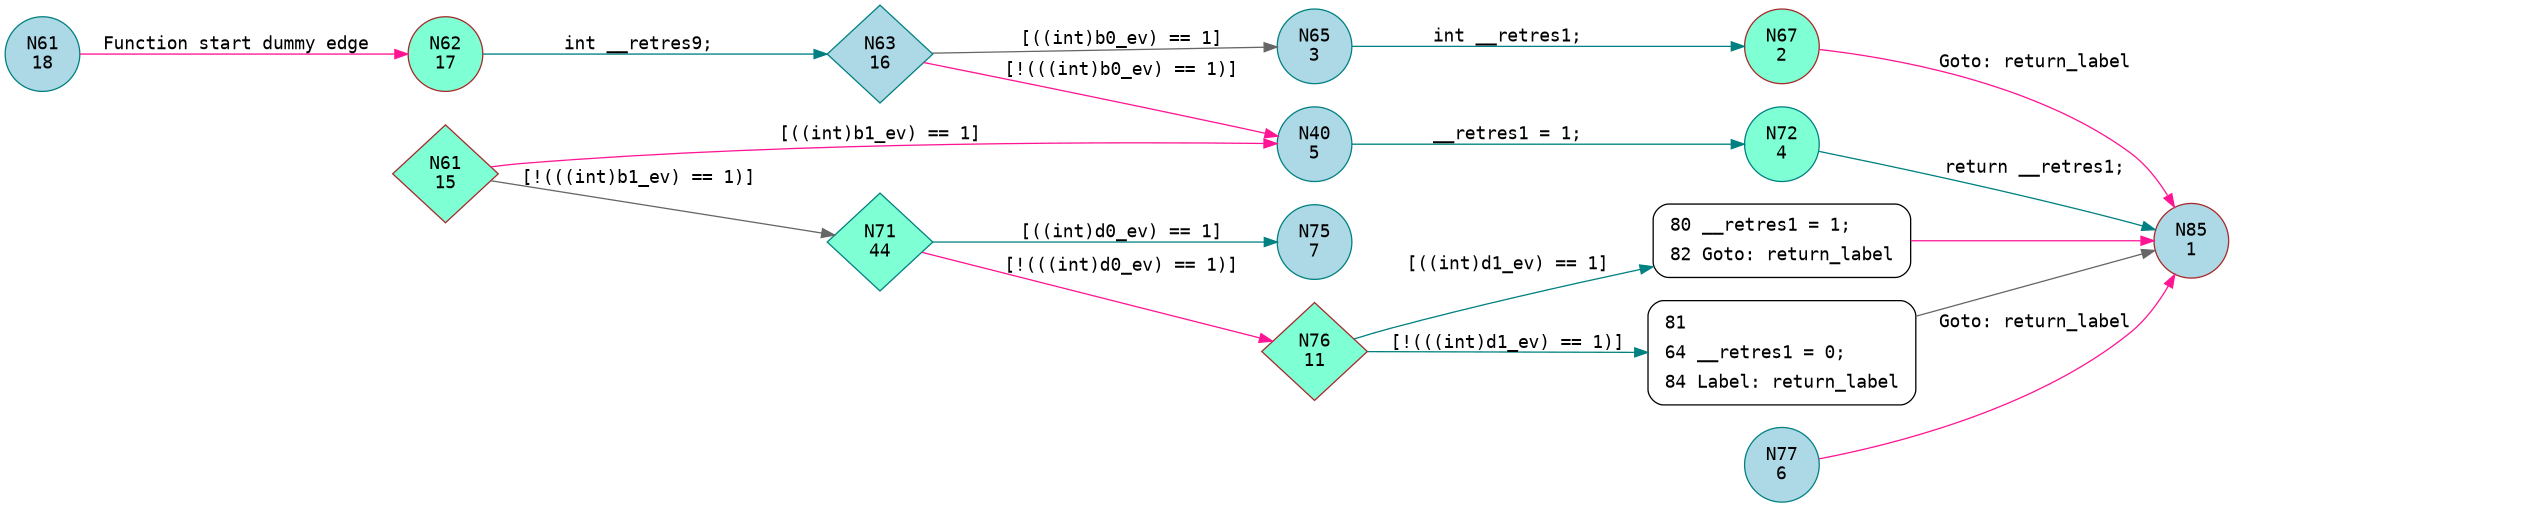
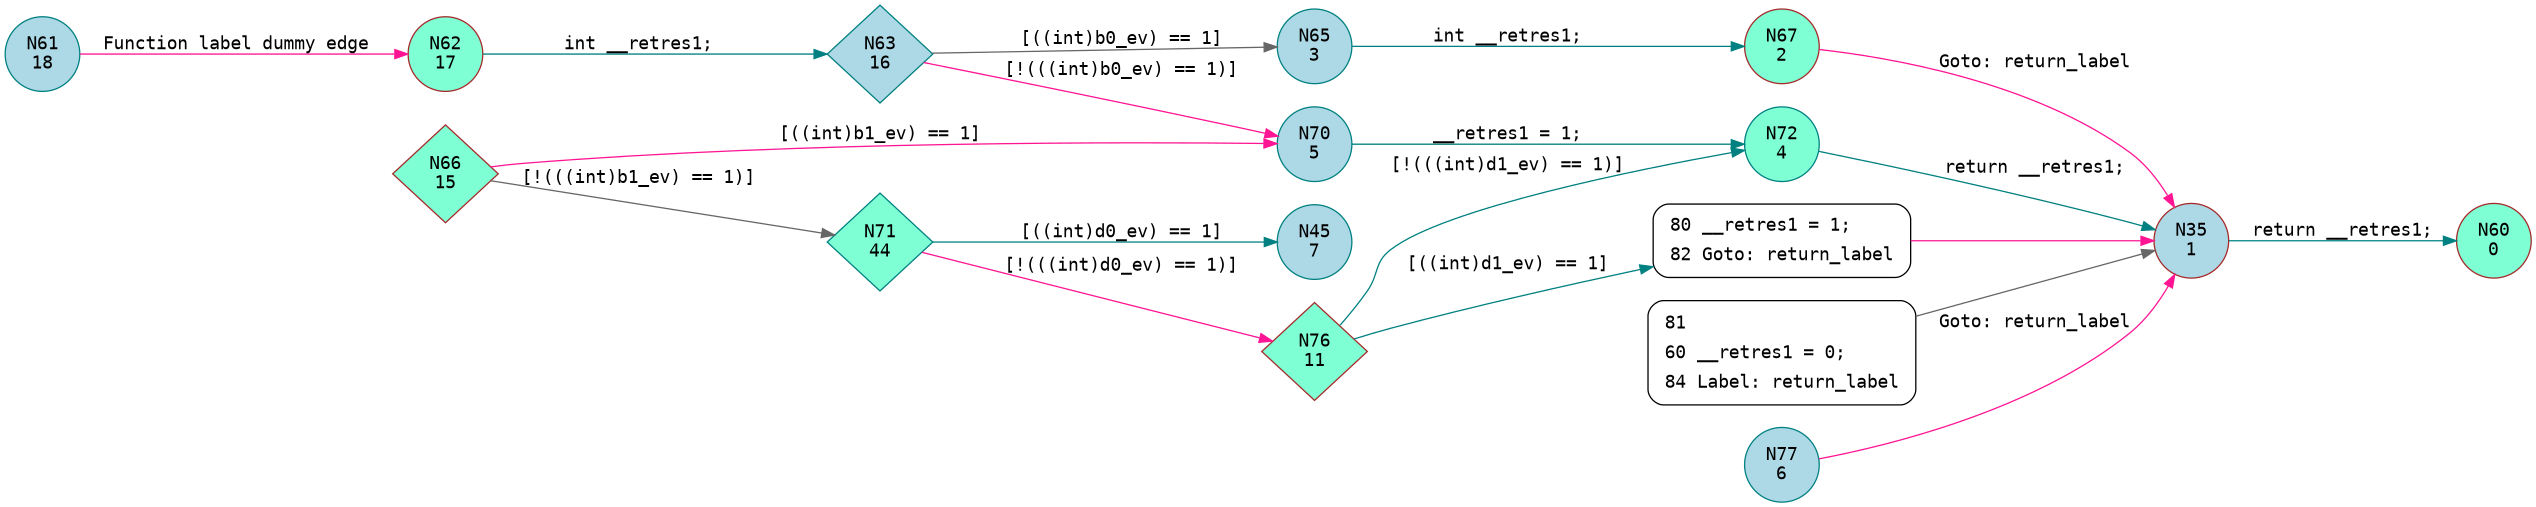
edge "N61 18" -> "N62 17": label "Function start dummy edge" -> "Function label dummy edge"
edge "N62 17" -> "N63 16": label "int __retres9;" -> "int __retres1;"
node "N40 5": label "N40 5" -> "N70 5"
node "N61 15": label "N61 15" -> "N66 15"
node "N85 1": label "N85 1" -> "N35 1"
node "N60 0": added
node "N75 7": label "N75 7" -> "N45 7"
edge "N76 11" -> "81": now "N76 11" -> "N72 4"
node "81": text "64" -> "60"
